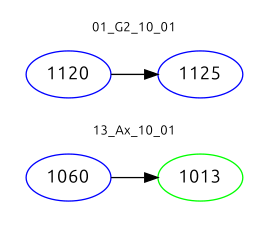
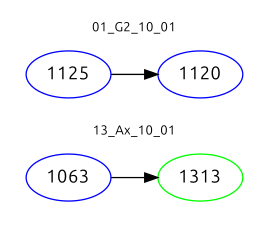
edge "1120" -> "1125": reversed
node "1060": label "1060" -> "1063"
node "1013": label "1013" -> "1313"
